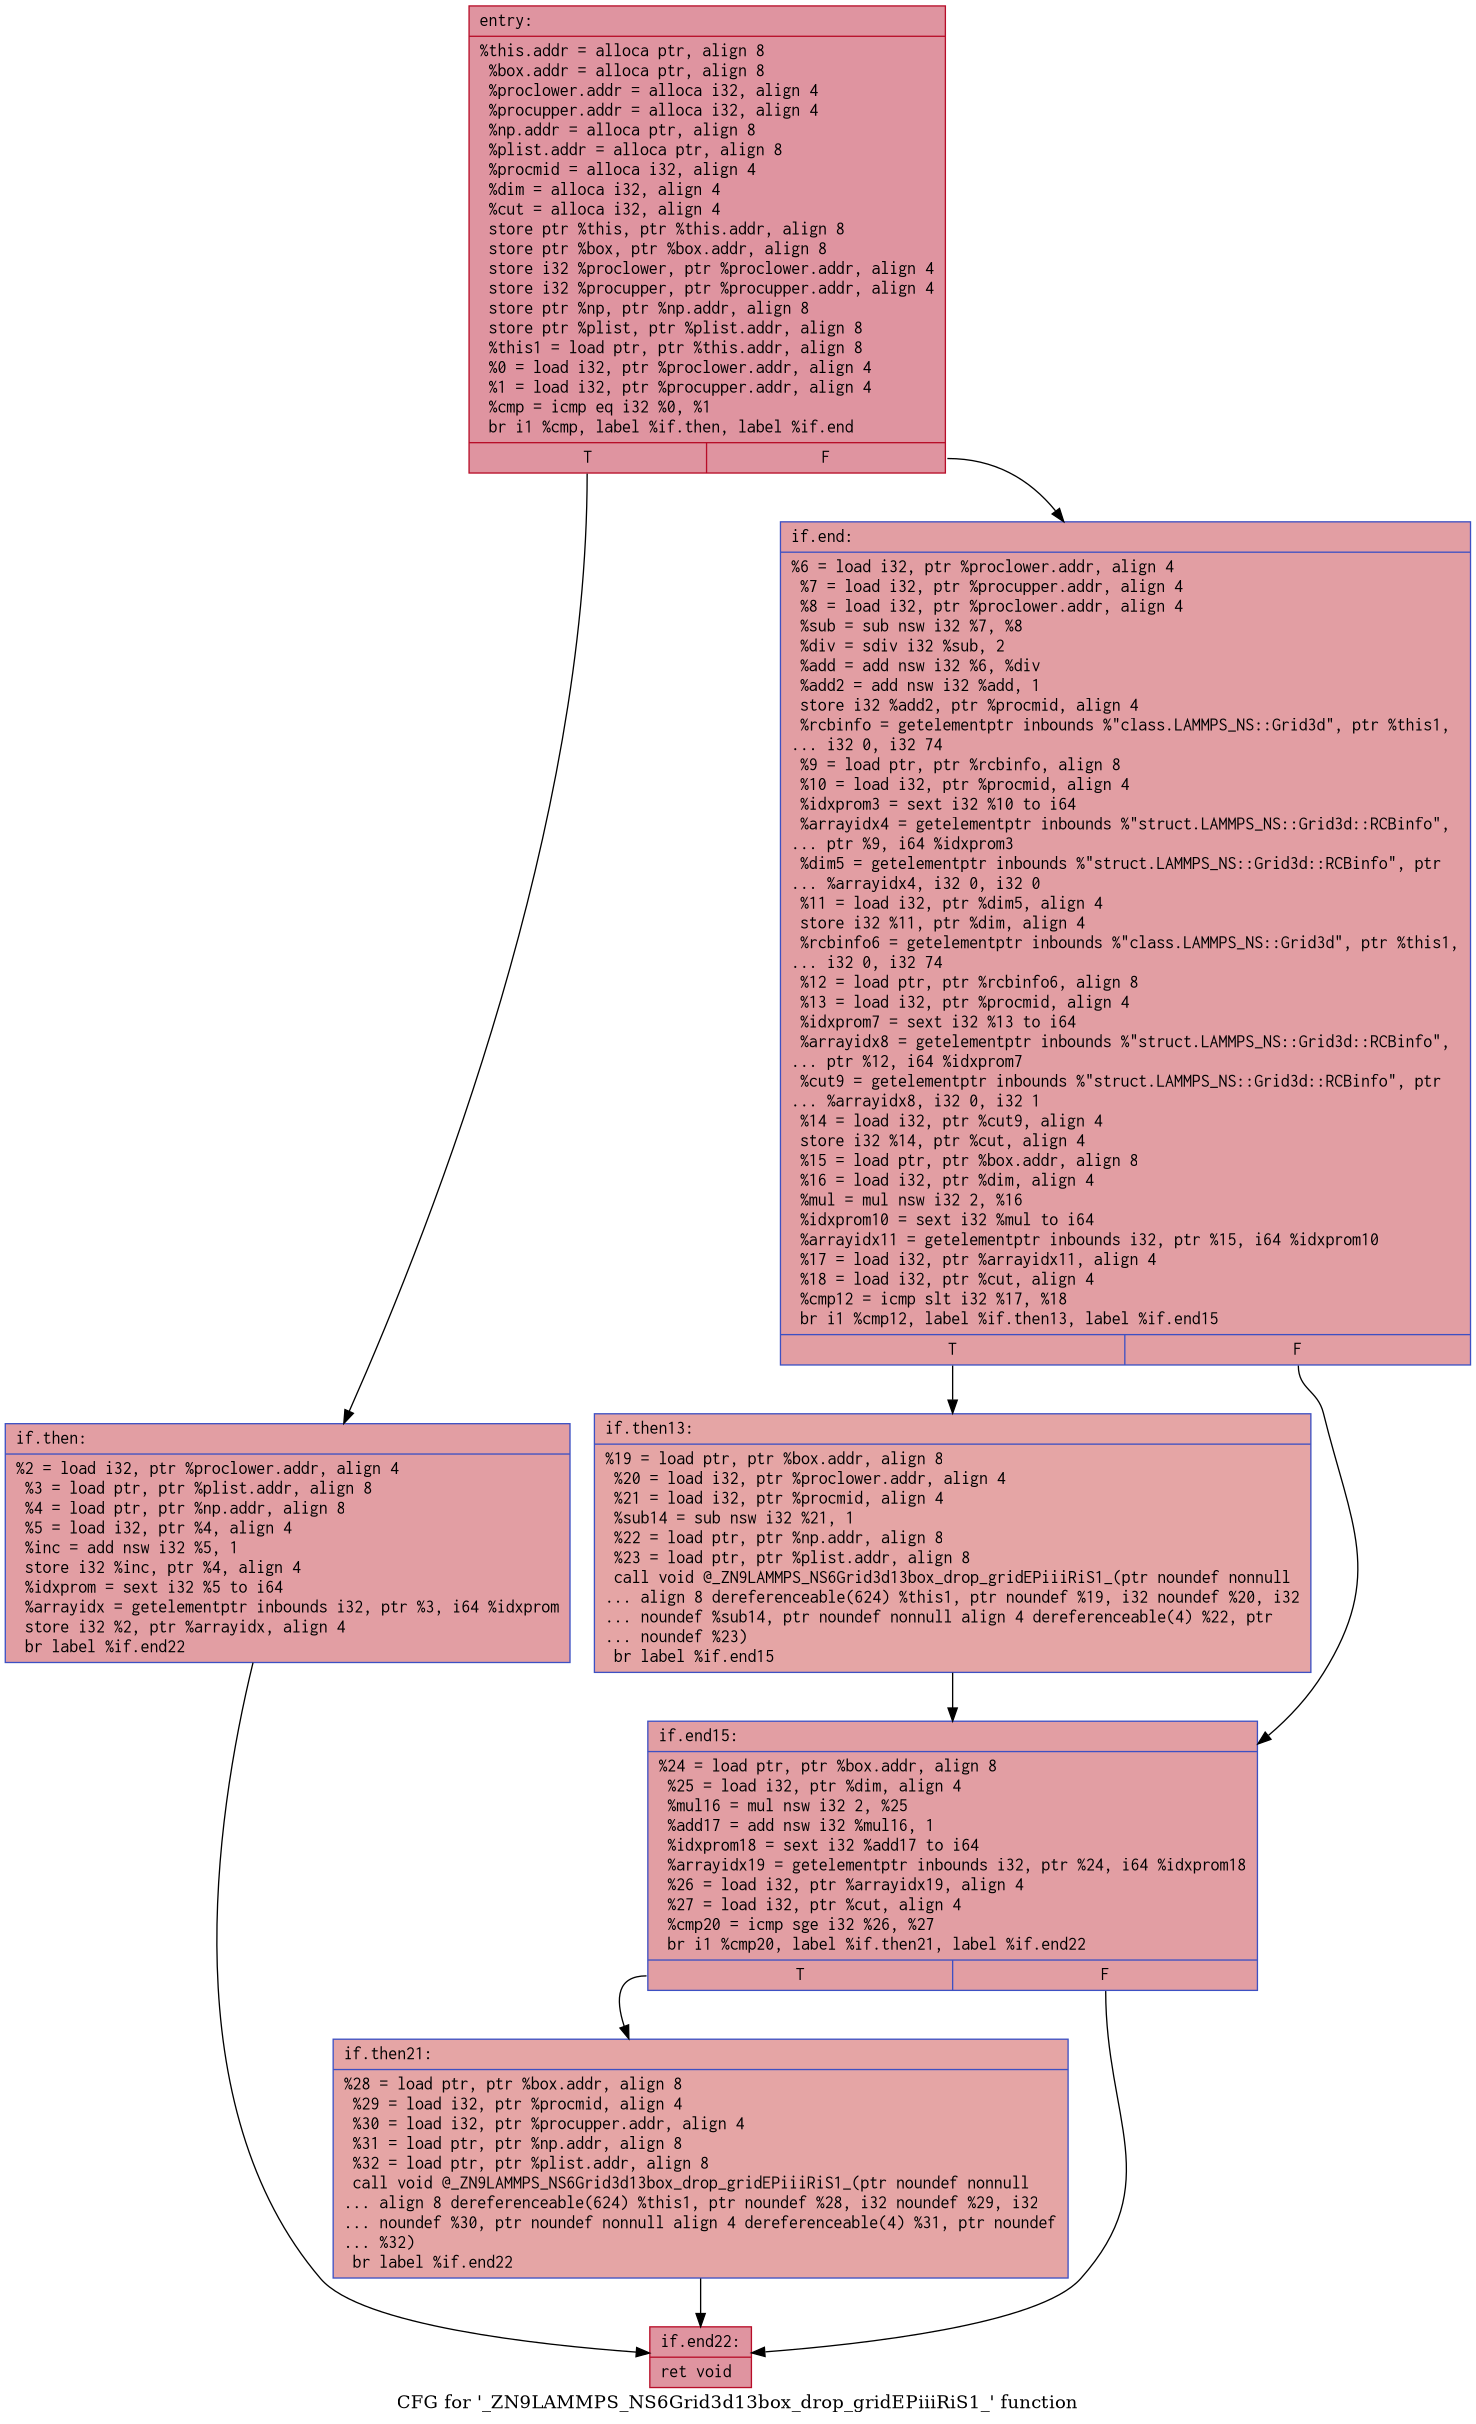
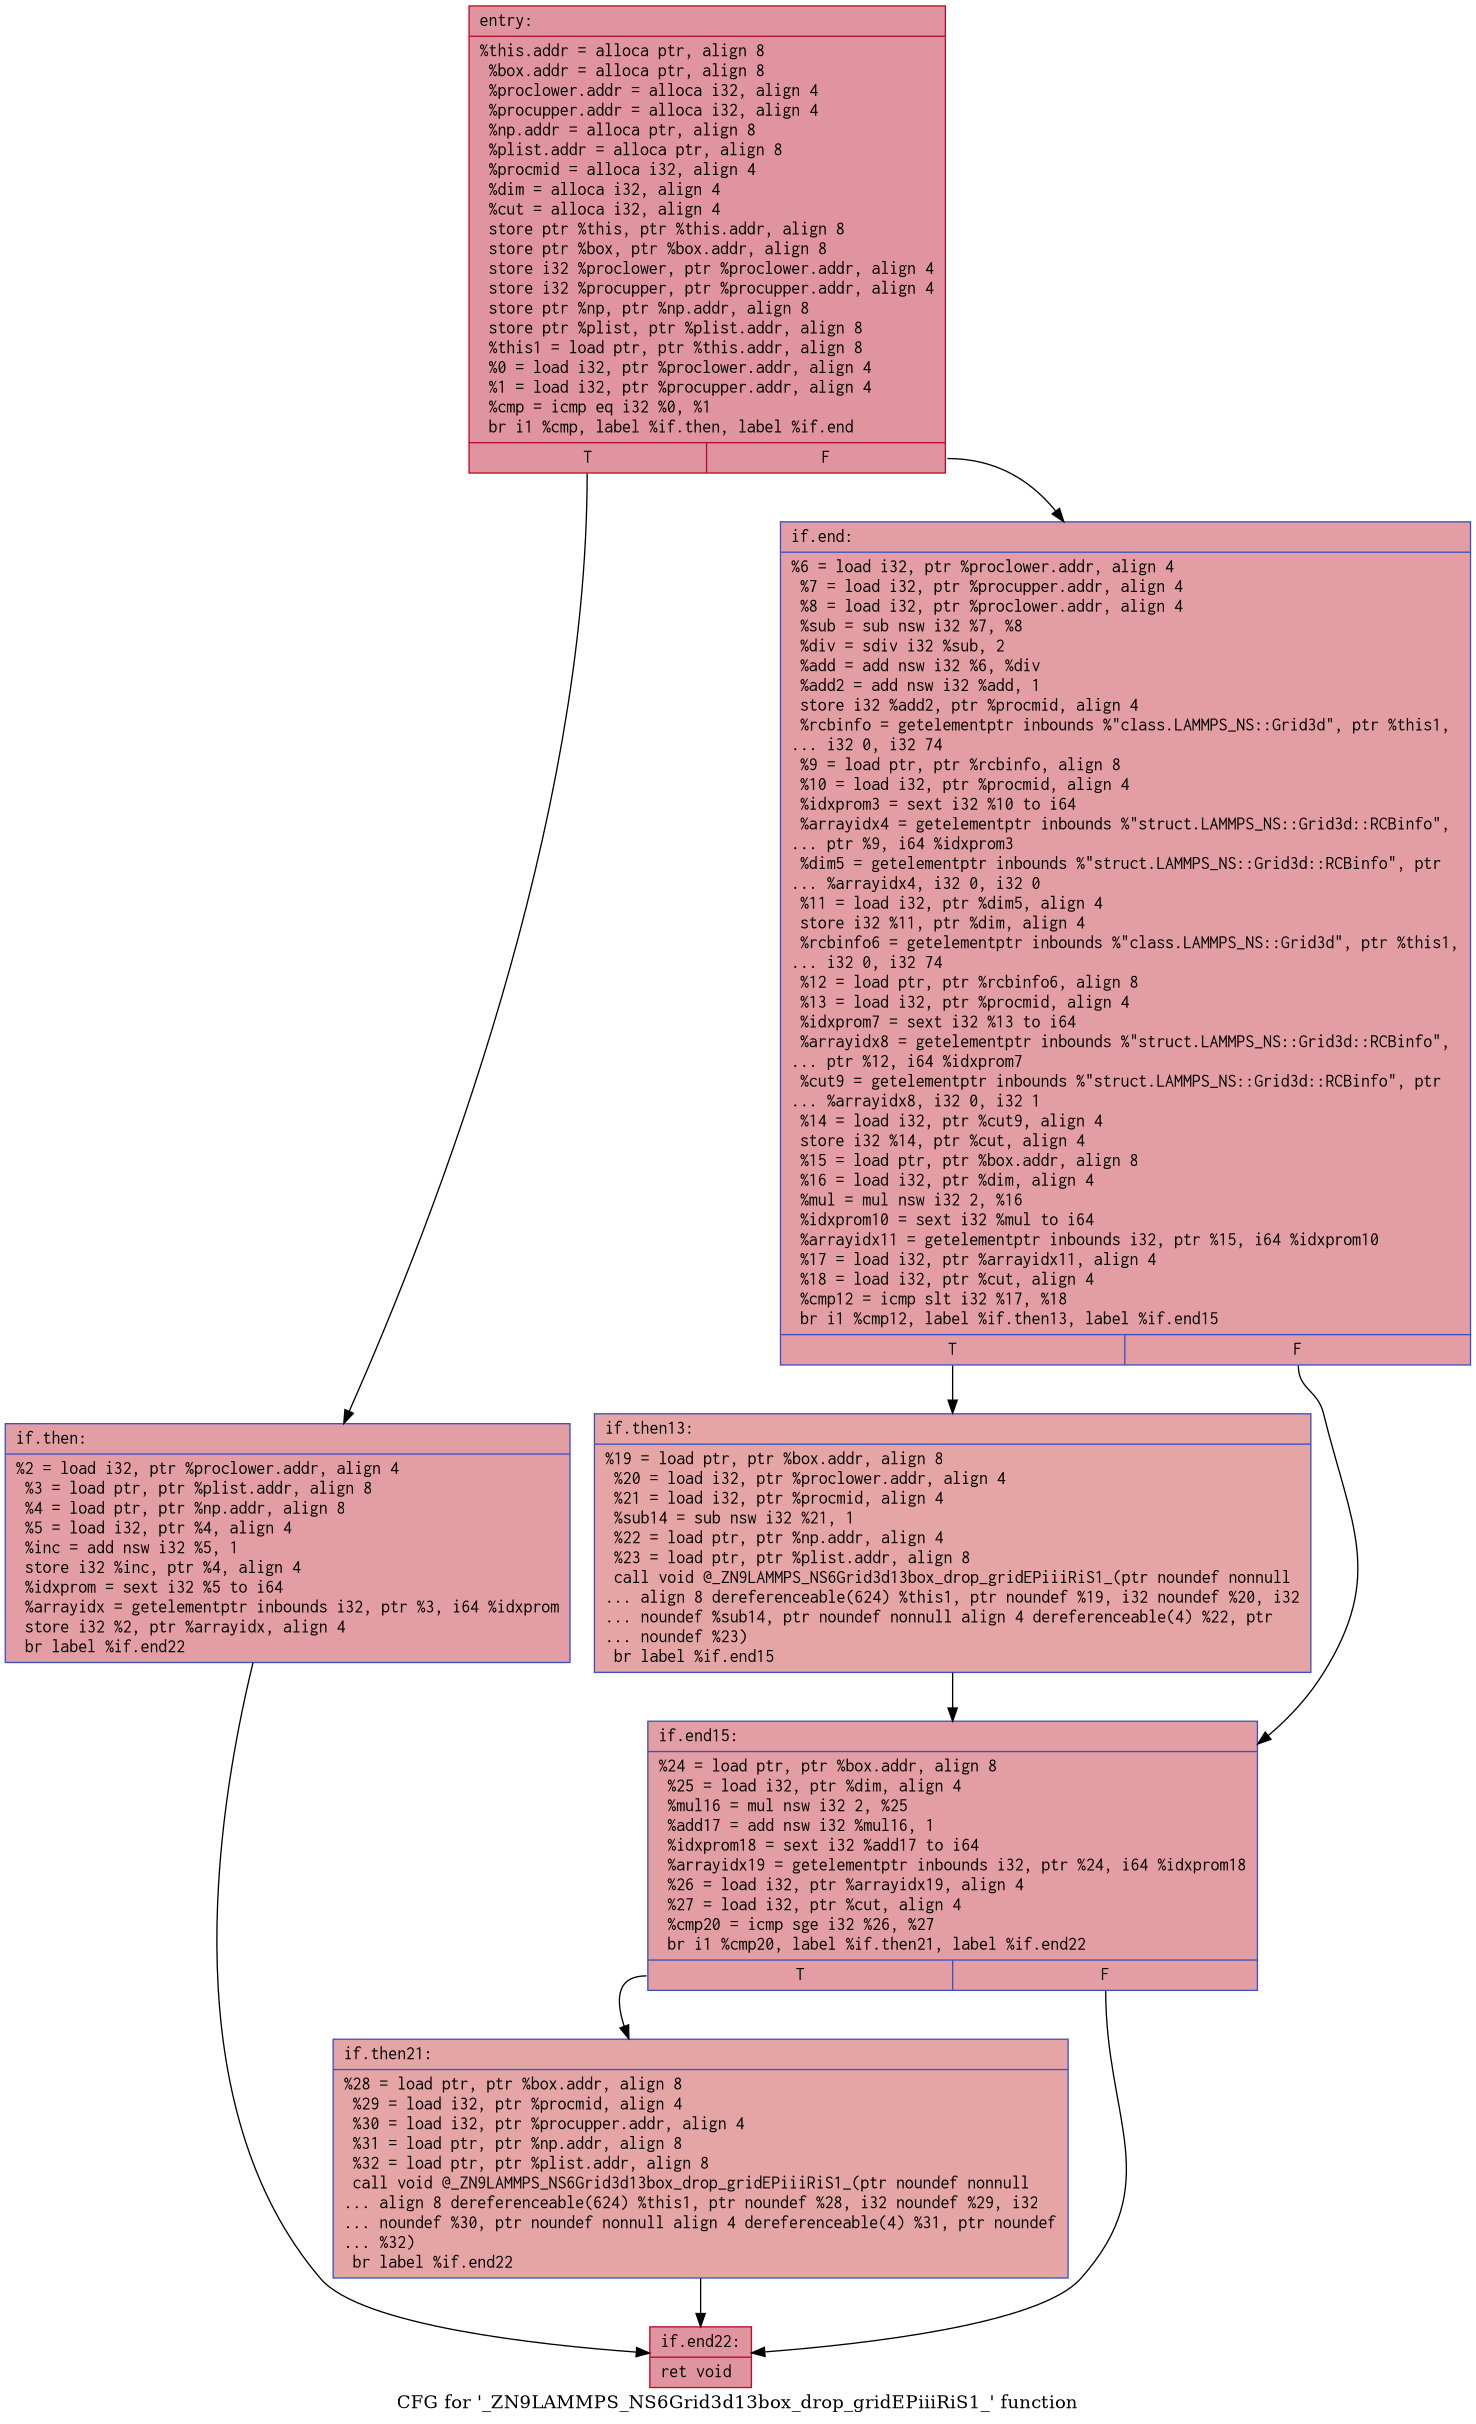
node "if.then13:": text "%22 = load ptr, ptr %np.addr, align 8" -> "%22 = load ptr, ptr %np.addr, align 4"
